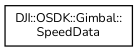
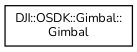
node "DJI::OSDK::Gimbal:: SpeedData": label "DJI::OSDK::Gimbal:: SpeedData" -> "DJI::OSDK::Gimbal:: Gimbal"
